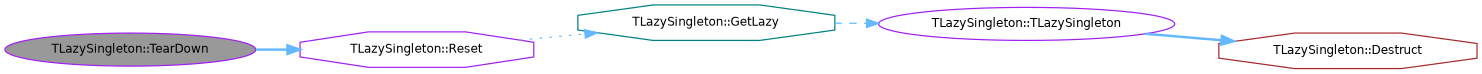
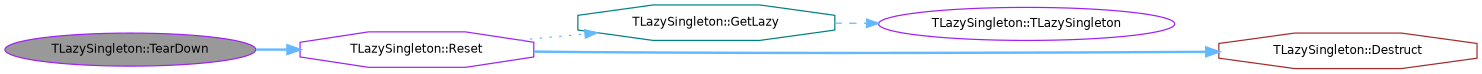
edge "TLazySingleton::TLazySingleton" -> "TLazySingleton::Destruct": now "TLazySingleton::Reset" -> "TLazySingleton::Destruct"
